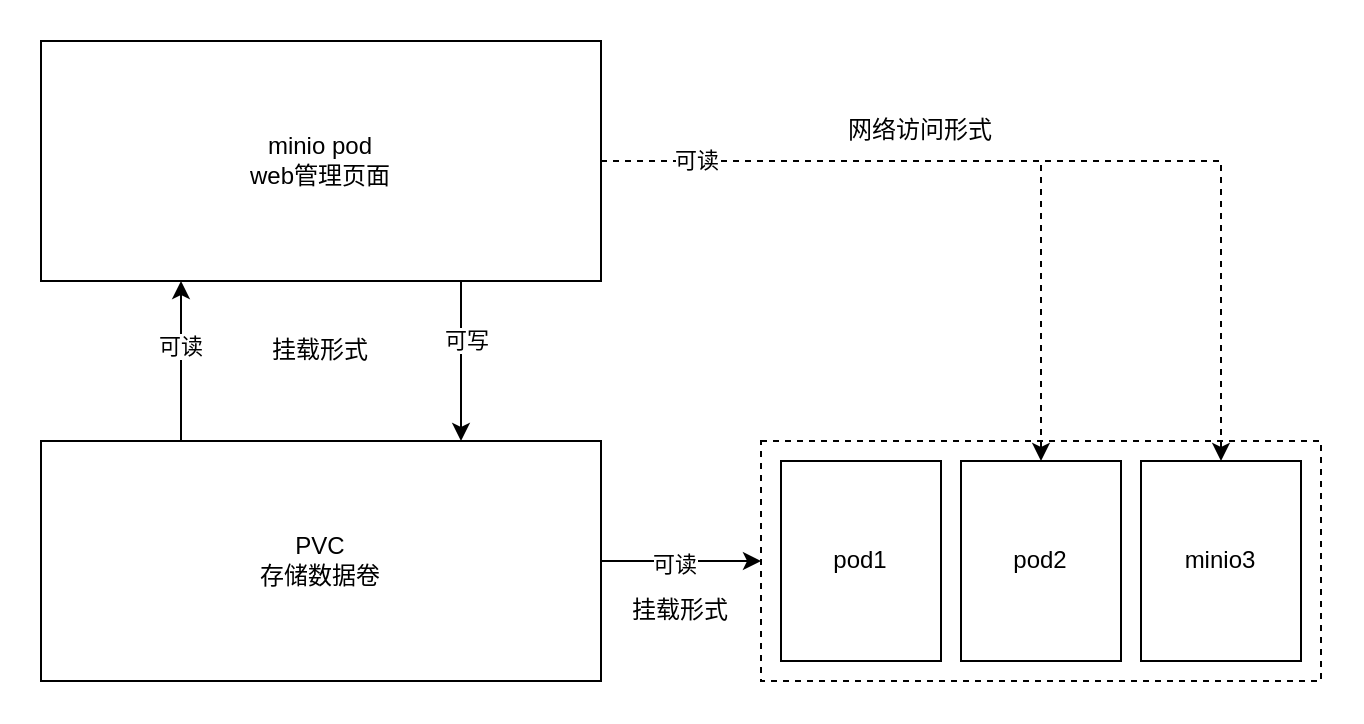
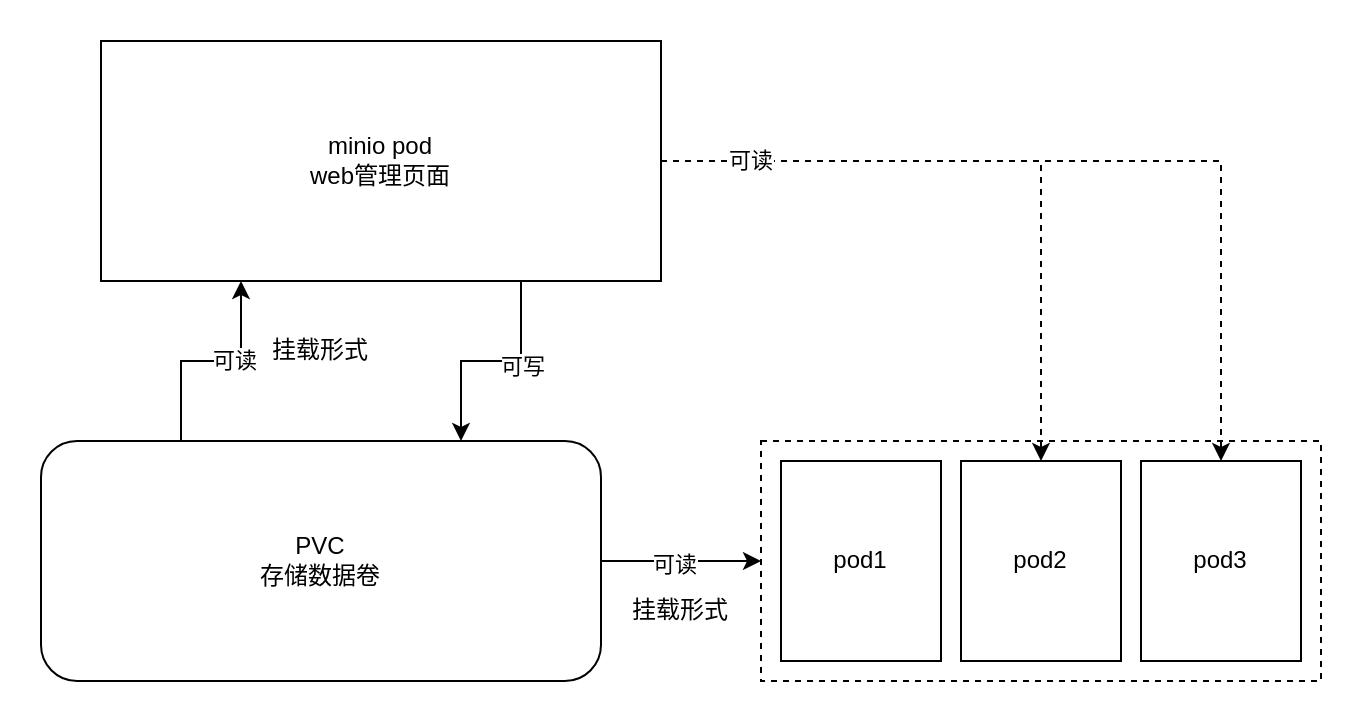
node "网络访问形式": removed
node "minio pod web管理页面": moved (321, 161) -> (381, 161)
node "PVC 存储数据卷": shape rectangle -> rounded rectangle
node "minio3": label "minio3" -> "pod3"
